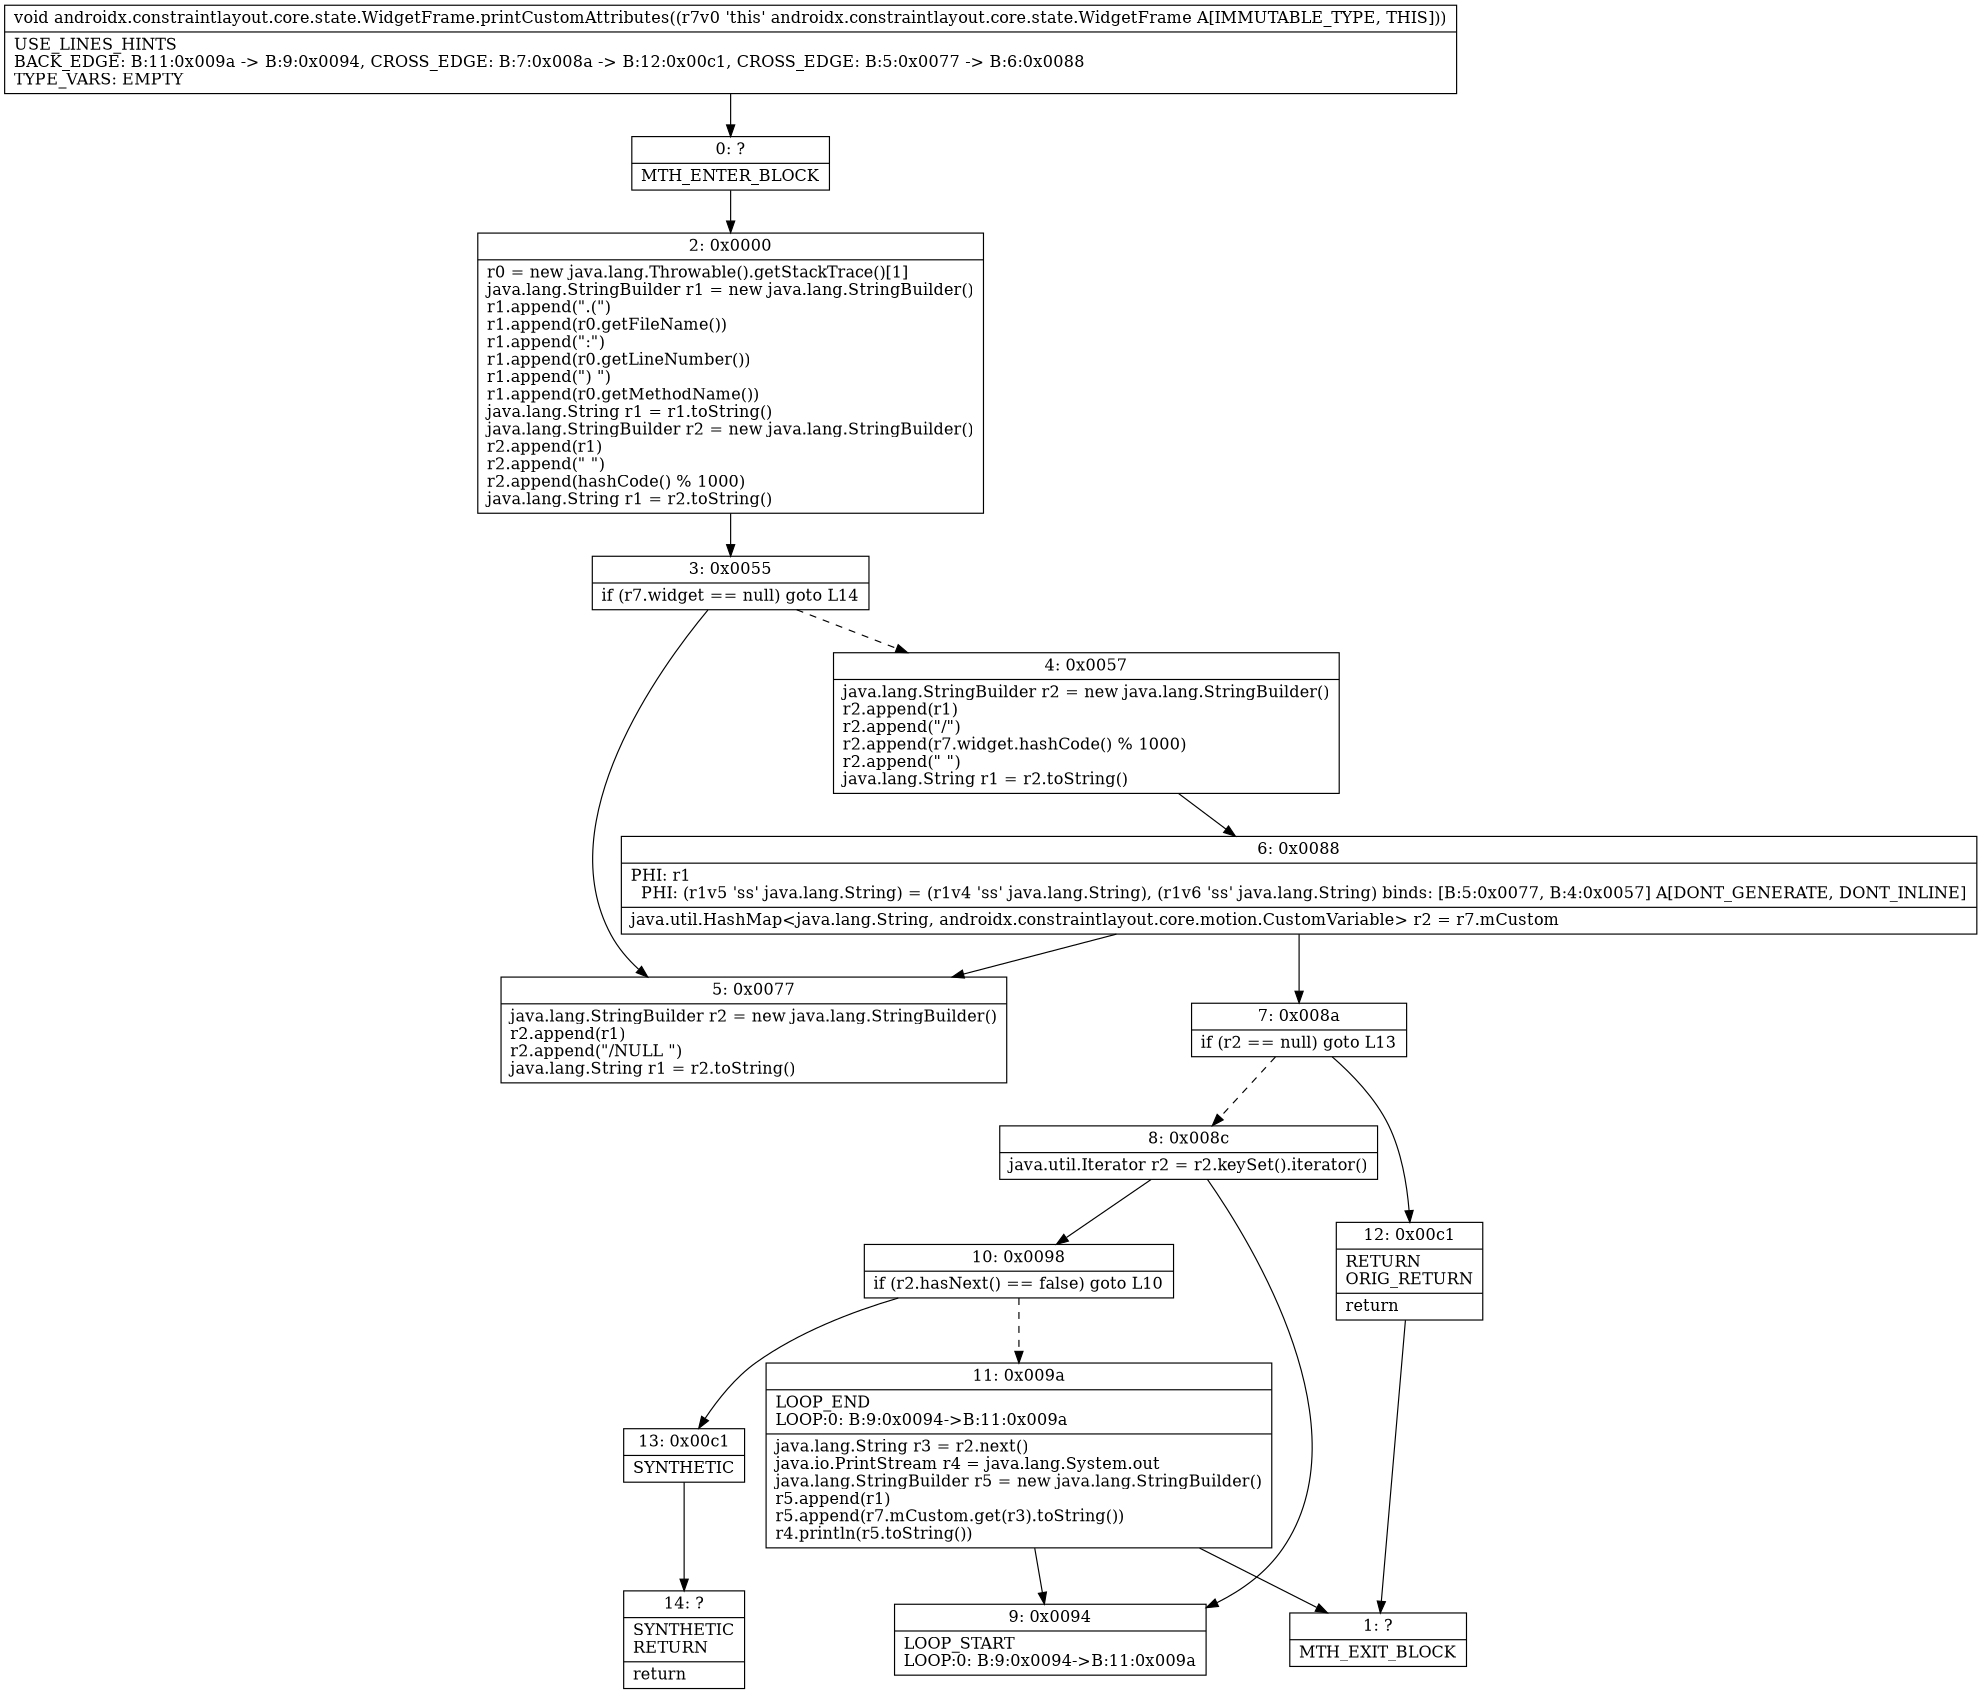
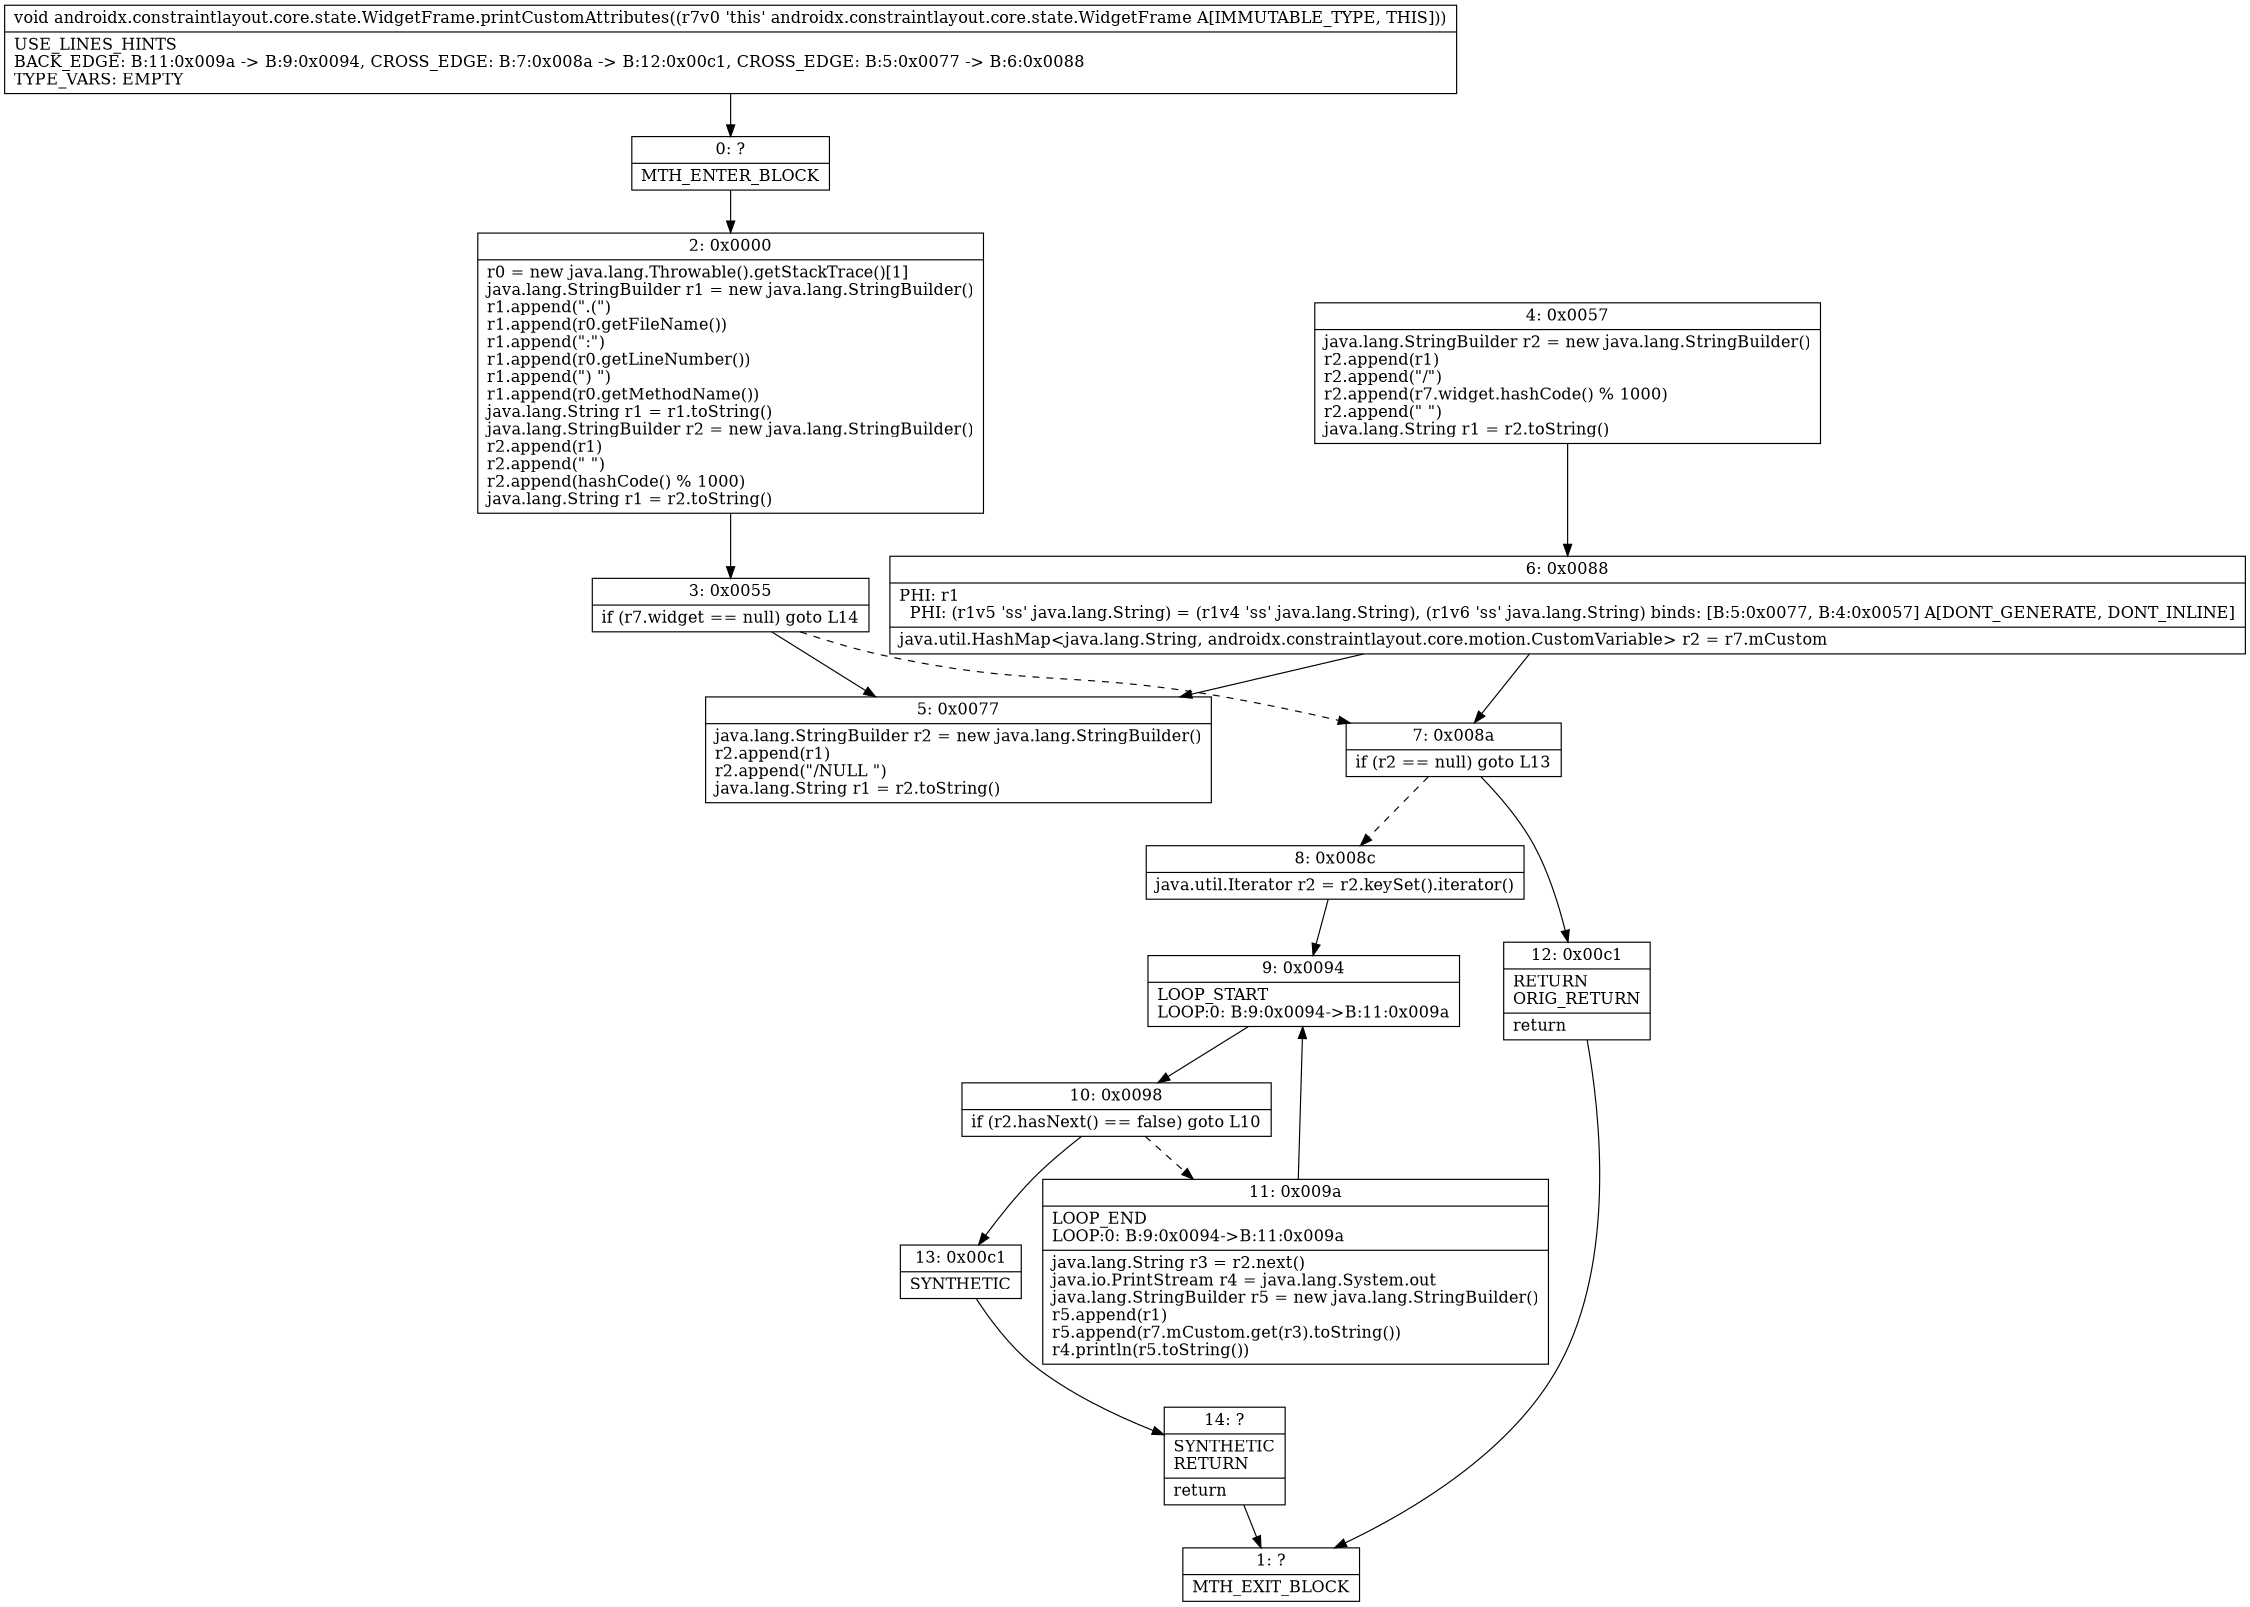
edge "3: 0x0055" -> "4: 0x0057": now "3: 0x0055" -> "7: 0x008a"
edge "8: 0x008c" -> "10: 0x0098": now "9: 0x0094" -> "10: 0x0098"
edge "11: 0x009a" -> "1: ?": now "14: ?" -> "1: ?"
